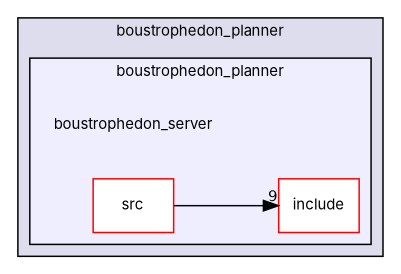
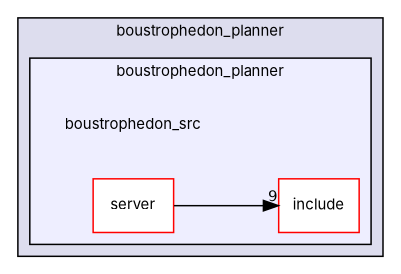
node "boustrophedon_server": label "boustrophedon_server" -> "boustrophedon_src"
node "src": label "src" -> "server"
